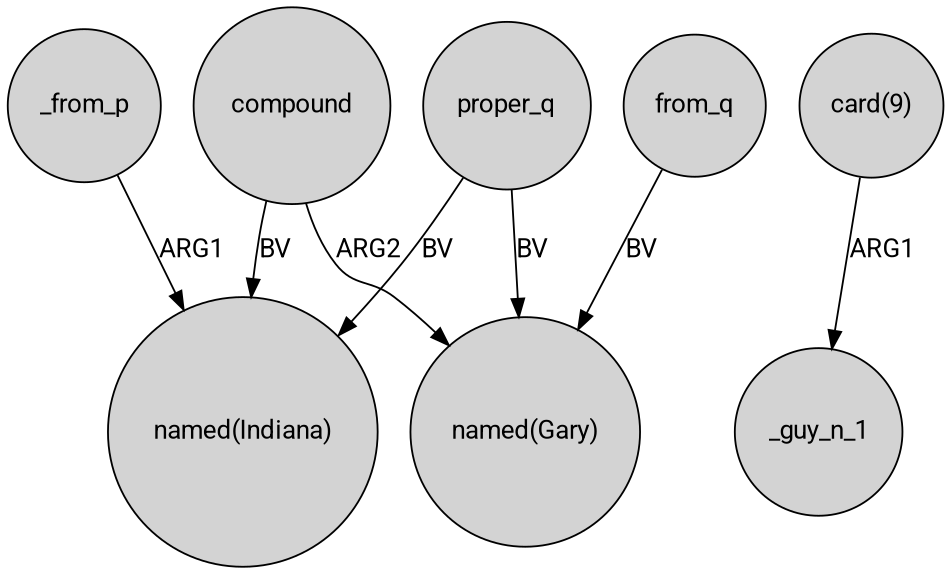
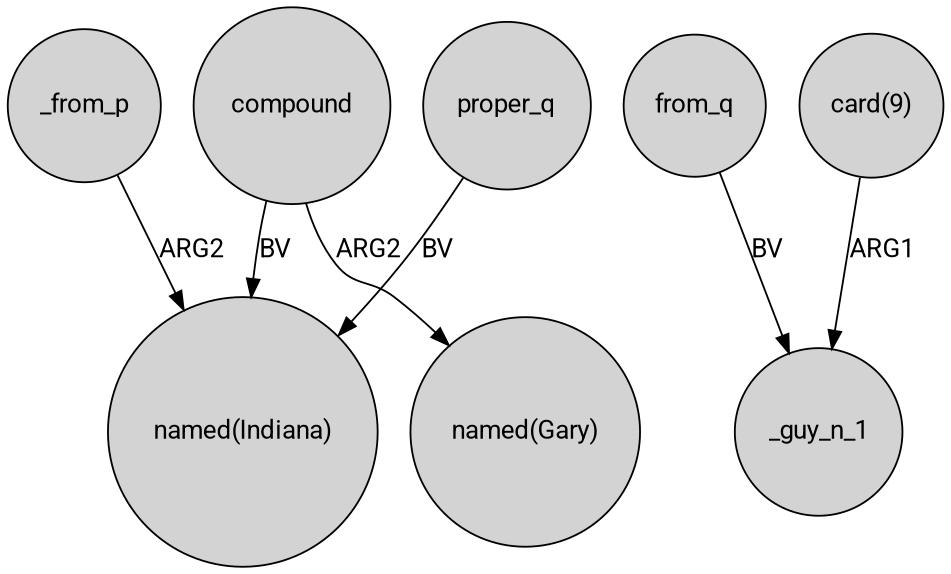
edge "from_q" -> "named(Gary)": now "from_q" -> "_guy_n_1"
edge "proper_q" -> "named(Gary)": removed, label "BV"
edge "_from_p" -> "named(Indiana)": label "ARG1" -> "ARG2"
